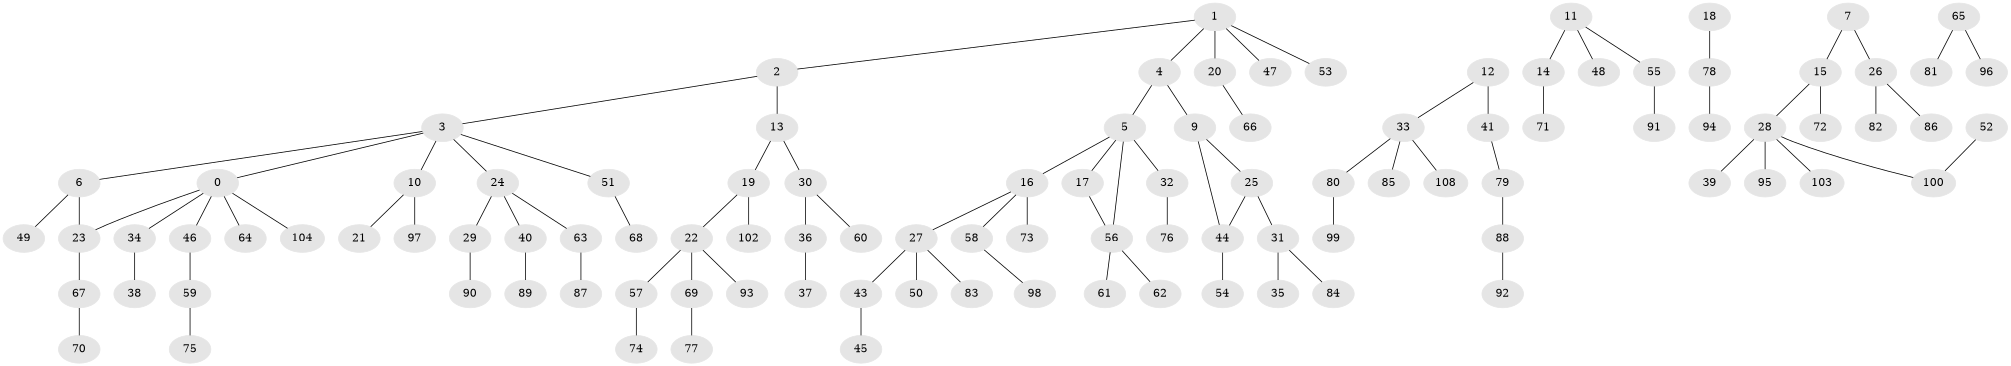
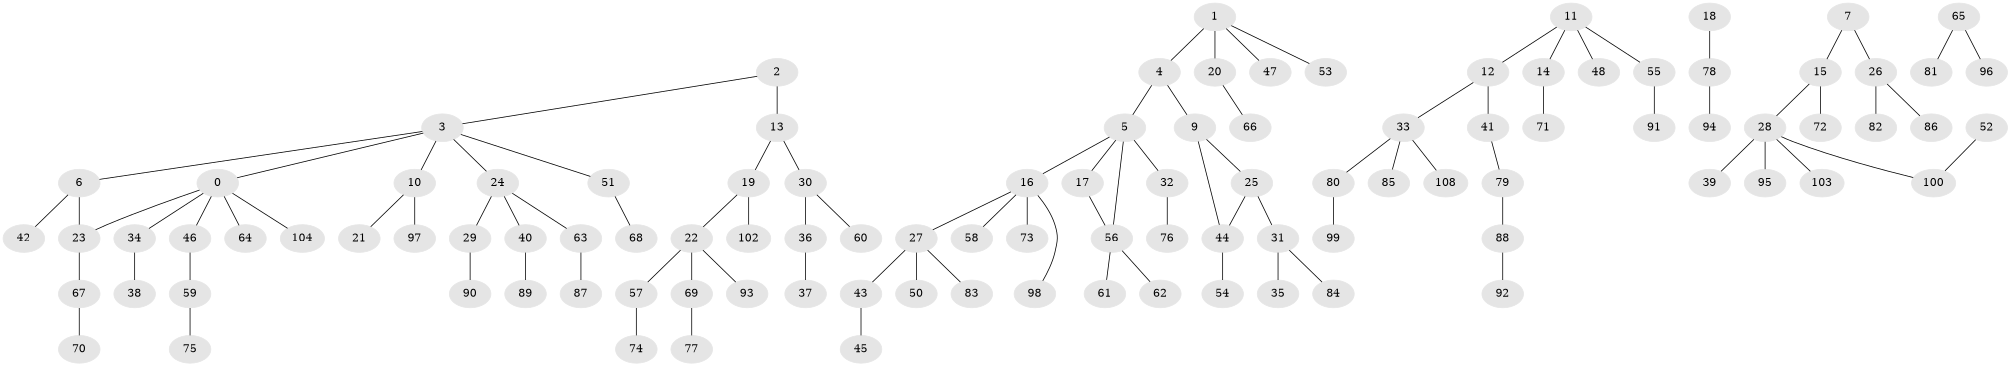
edge "1" -- "2": removed
edge "11" -- "12": added
node "49": label "49" -> "42"
edge "58" -- "98": now "16" -- "98"
